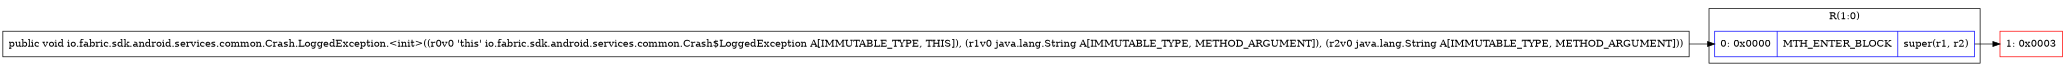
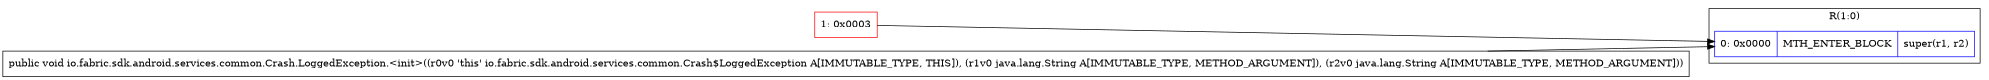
edge "0: 0x0000" -> "1: 0x0003": reversed
